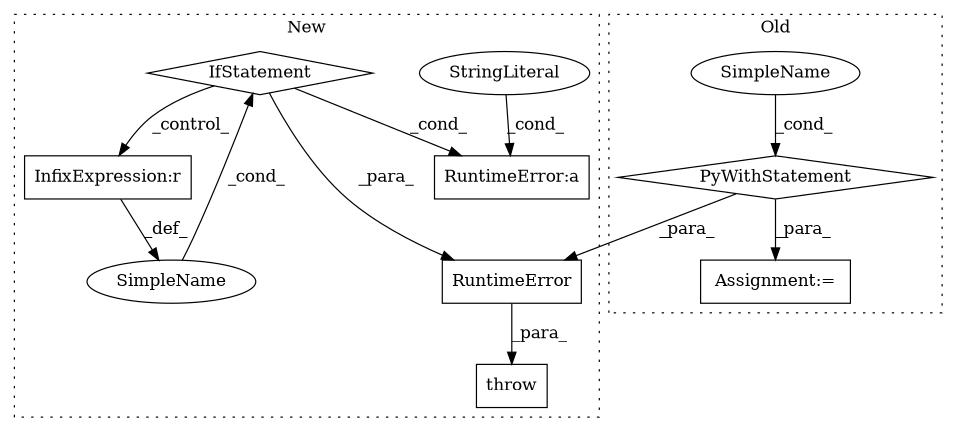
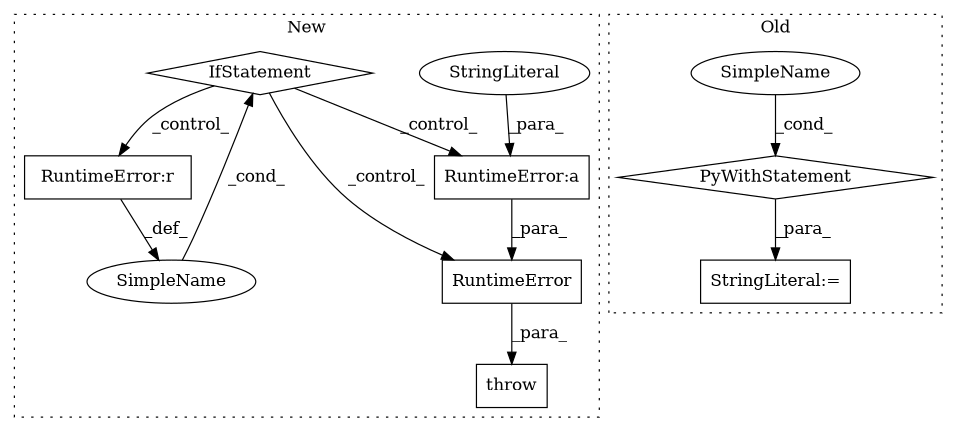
edge "IfStatement" -> "RuntimeError:a": label "_cond_" -> "_control_"
edge "StringLiteral" -> "RuntimeError:a": label "_cond_" -> "_para_"
node "InfixExpression:r": label "InfixExpression:r" -> "RuntimeError:r"
edge "IfStatement" -> "RuntimeError": label "_para_" -> "_control_"
edge "PyWithStatement" -> "RuntimeError": now "RuntimeError:a" -> "RuntimeError"
node "Assignment:=": label "Assignment:=" -> "StringLiteral:="
